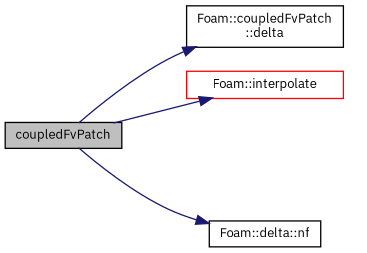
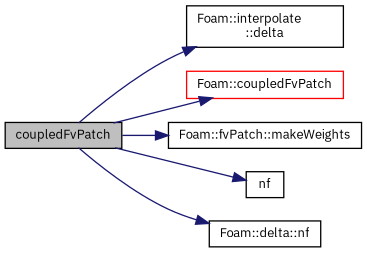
node "Foam::coupledFvPatch ::delta": label "Foam::coupledFvPatch ::delta" -> "Foam::interpolate ::delta"
node "Foam::interpolate": label "Foam::interpolate" -> "Foam::coupledFvPatch"
node "Foam::fvPatch::makeWeights": added
node "nf": added
